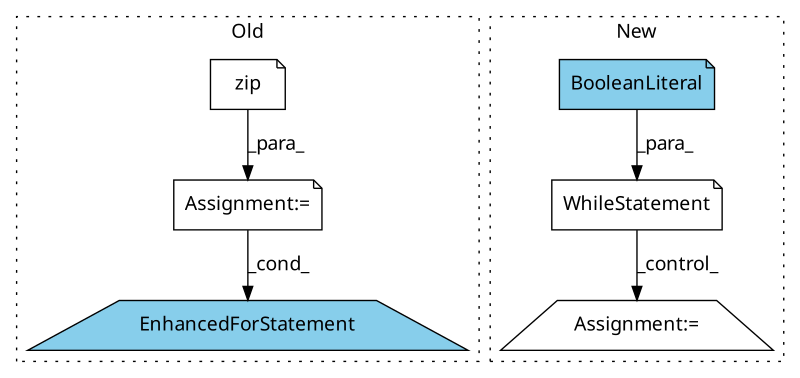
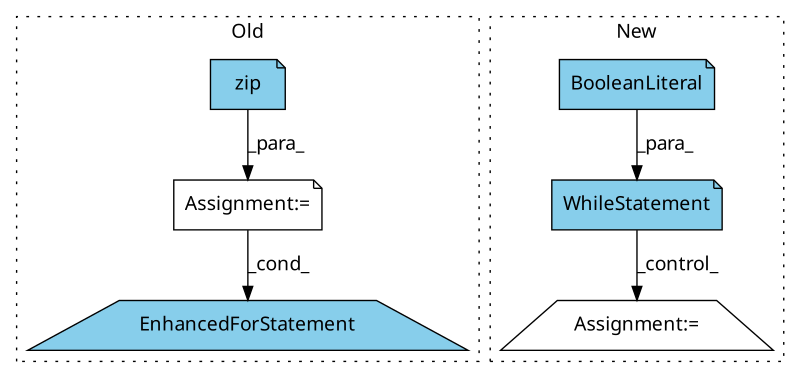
node "zip": fillcolor white -> skyblue
node "WhileStatement": fillcolor white -> skyblue
